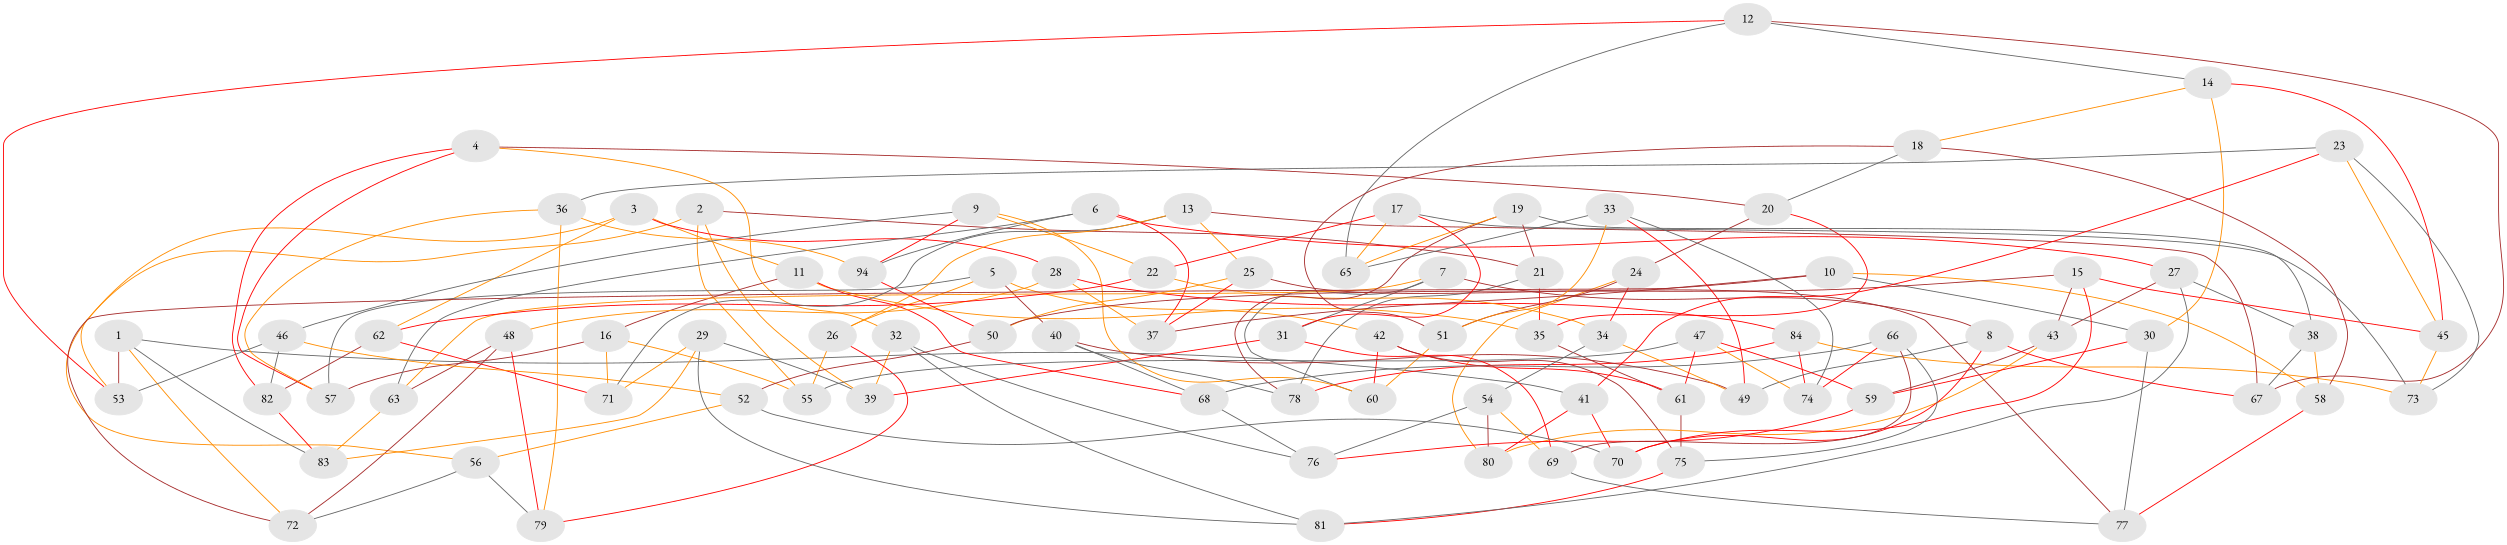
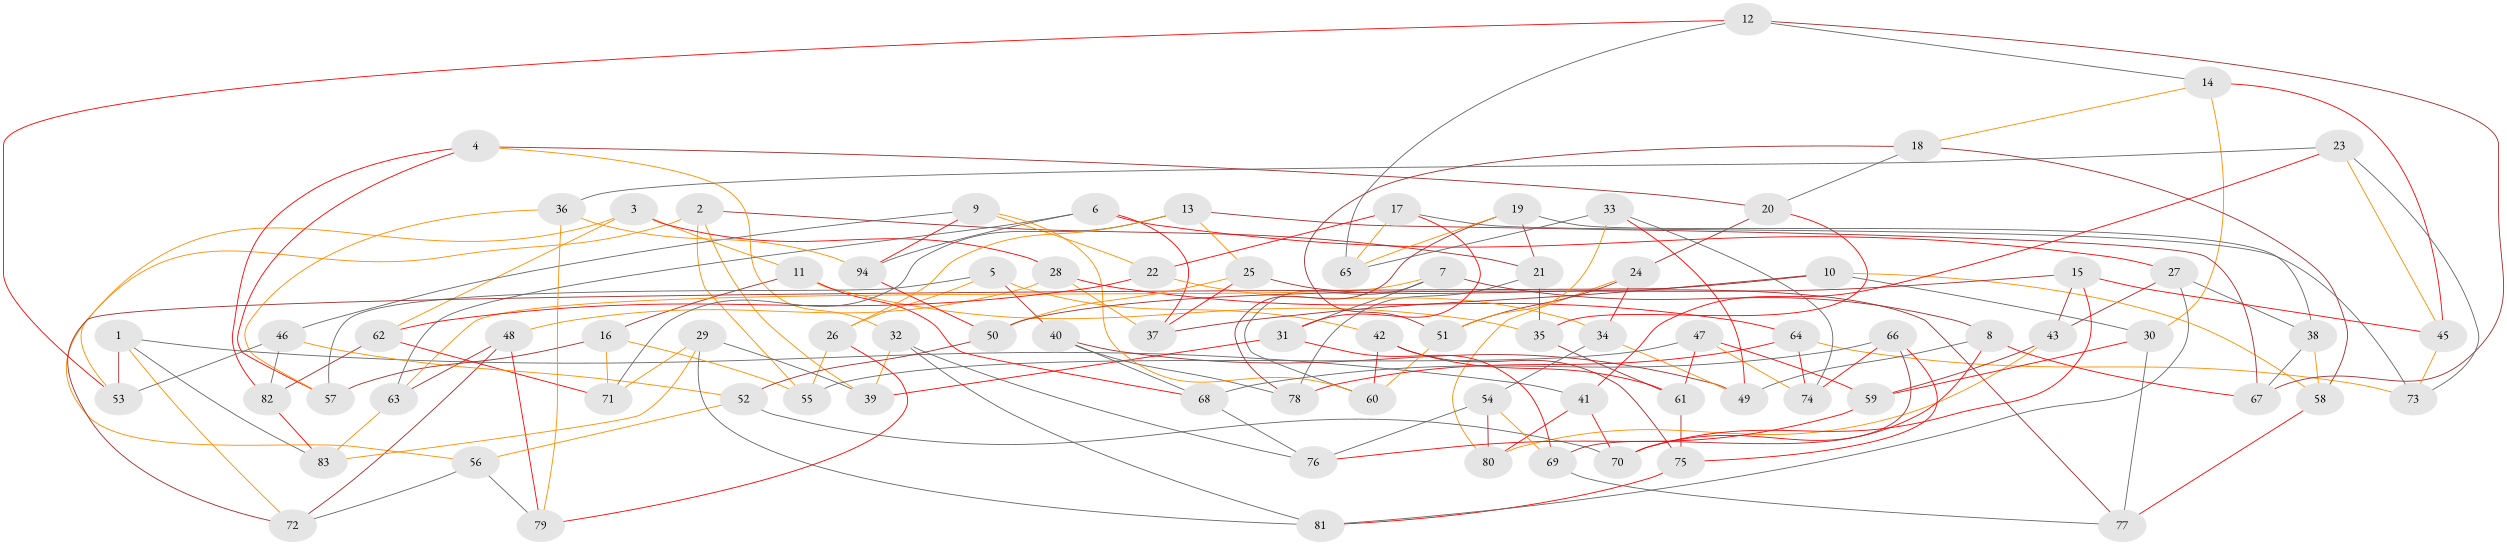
node "84": label "84" -> "64"
edge "66" -- "75": color gray40 -> red
